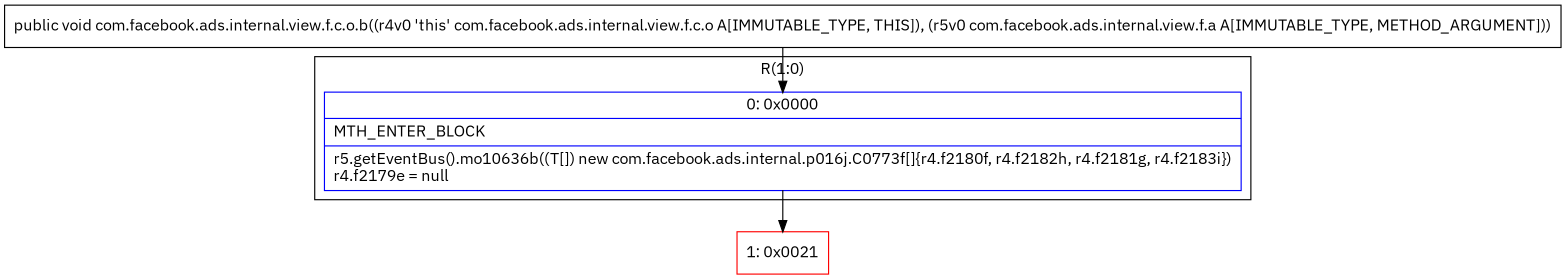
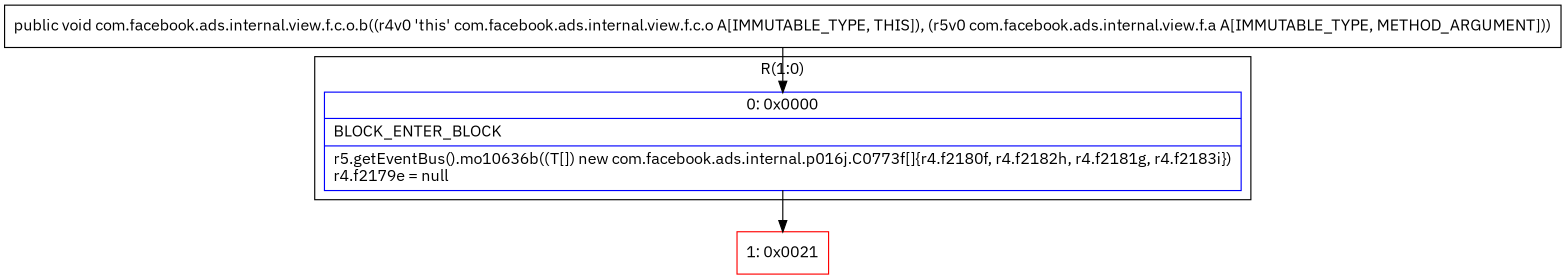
node "0: 0x0000": text "MTH_ENTER_BLOCK" -> "BLOCK_ENTER_BLOCK"
